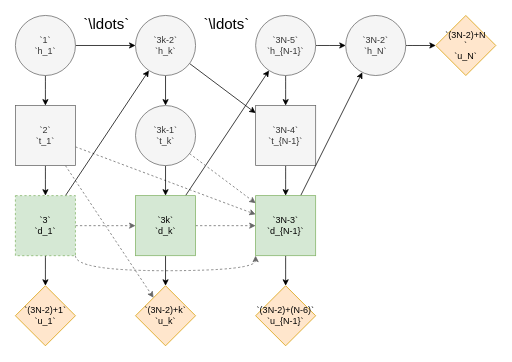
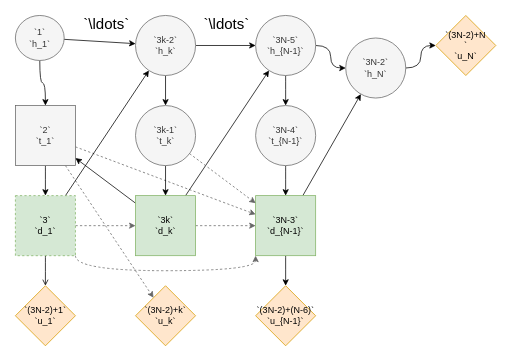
node "`1` `h_1`": size 60x60 -> 49x45
node "`3N-2` `h_N`": moved (375, 45) -> (375, 68)
edge "`3k-2` `h_k`" -> "`3N-4` `t_{N-1}`": now "`3k-2` `h_k`" -> "`3N-5` `h_{N-1}`"
node "`3N-4` `t_{N-1}`": shape rectangle -> ellipse
edge "`3k` `d_k`" -> "`(3N-2)+k` `u_k`": now "`3k` `d_k`" -> "`2` `t_1`"
edge "`3` `d_1`" -> "`(3N-2)+1` `u_1`": arrowhead classic -> open
